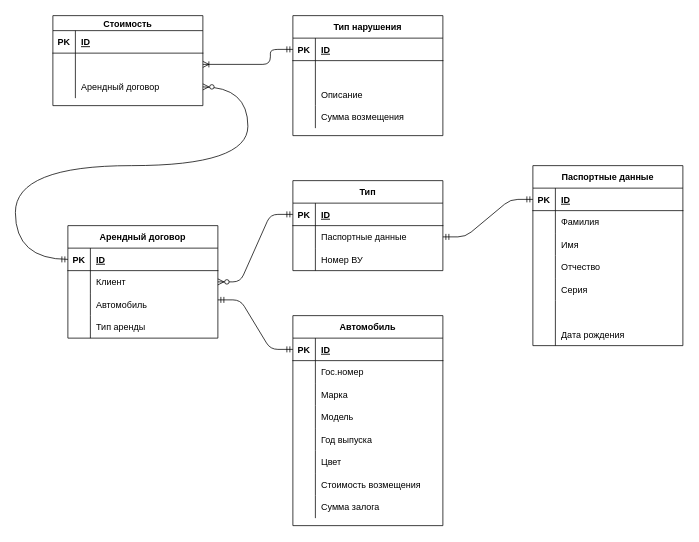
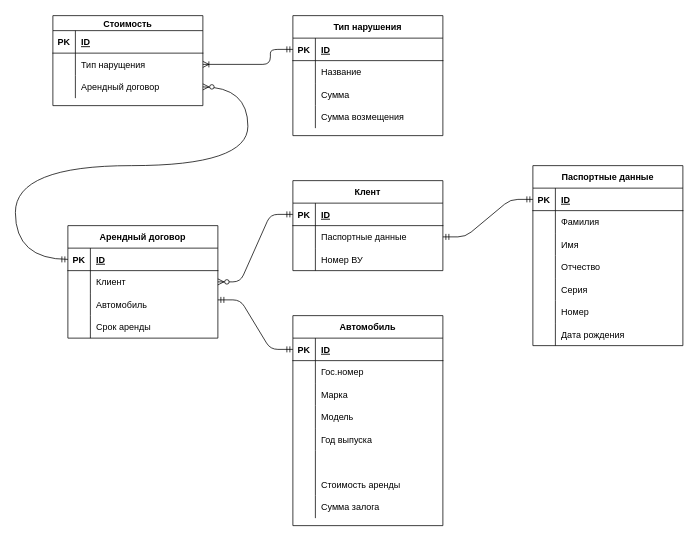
node "Тип нарущения": added
node "Название": added
node "Описание": label "Описание" -> "Сумма"
node "Тип": label "Тип" -> "Клент"
node "Номер": added
node "Тип аренды": label "Тип аренды" -> "Срок аренды"
node "Цвет": removed
node "Стоимость возмещения": label "Стоимость возмещения" -> "Стоимость аренды"
